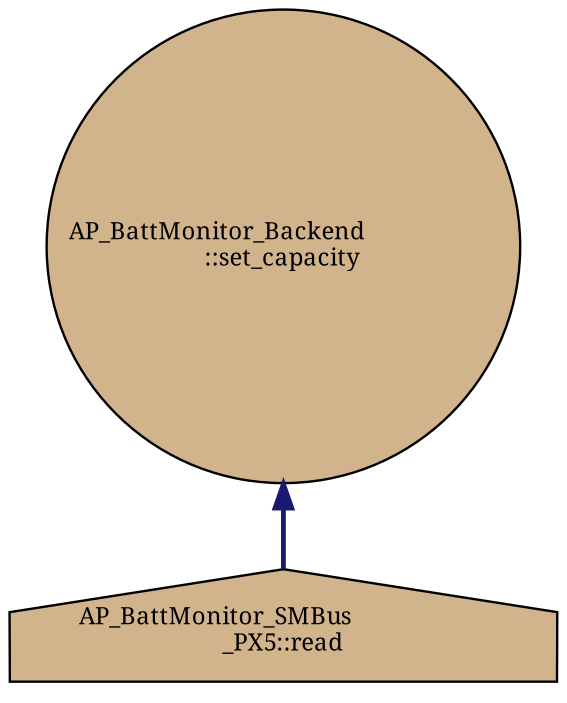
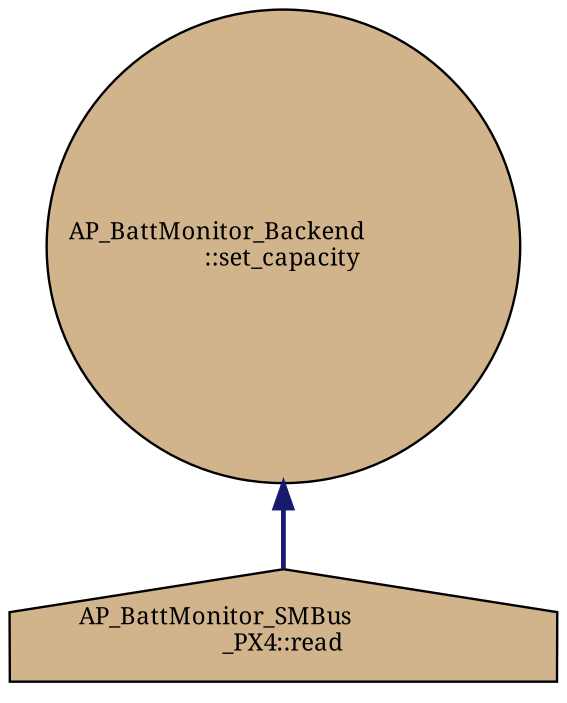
node "AP_BattMonitor_SMBus _PX5::read": label "AP_BattMonitor_SMBus _PX5::read" -> "AP_BattMonitor_SMBus _PX4::read"
